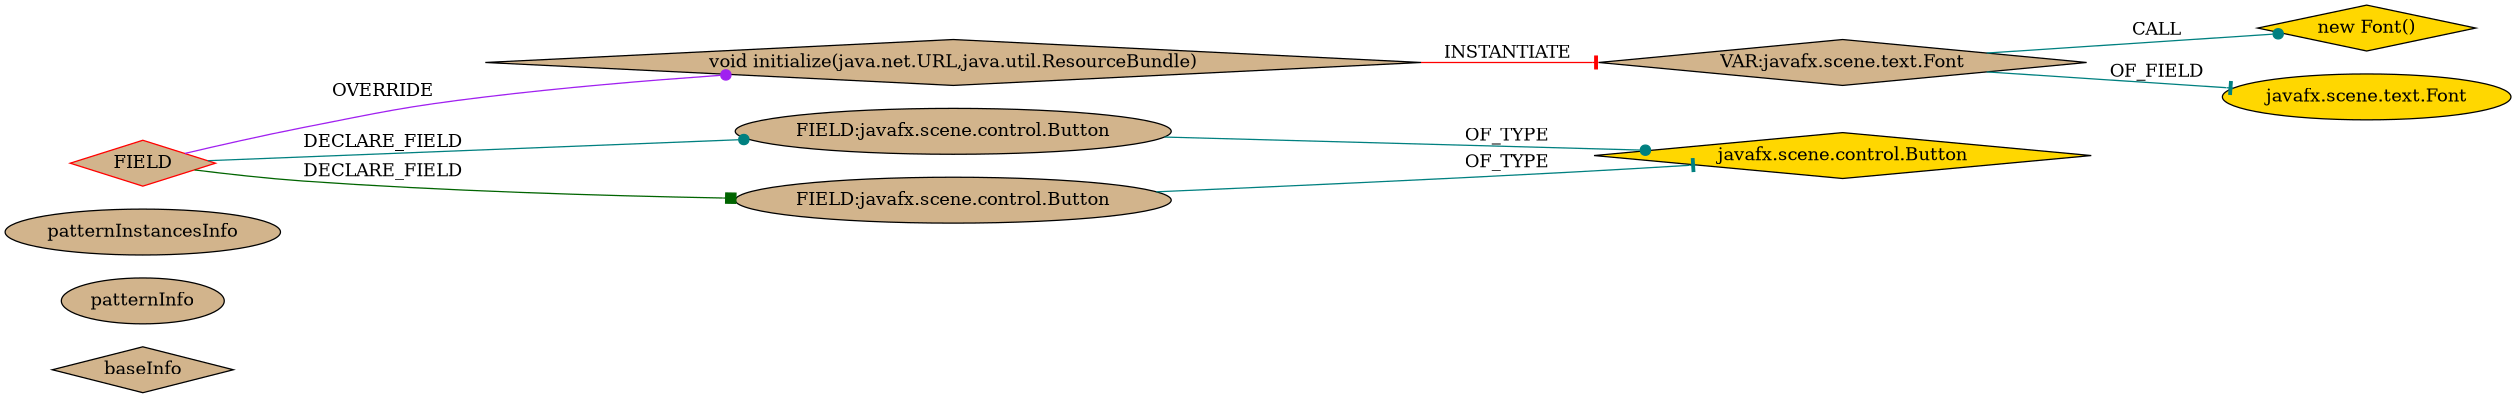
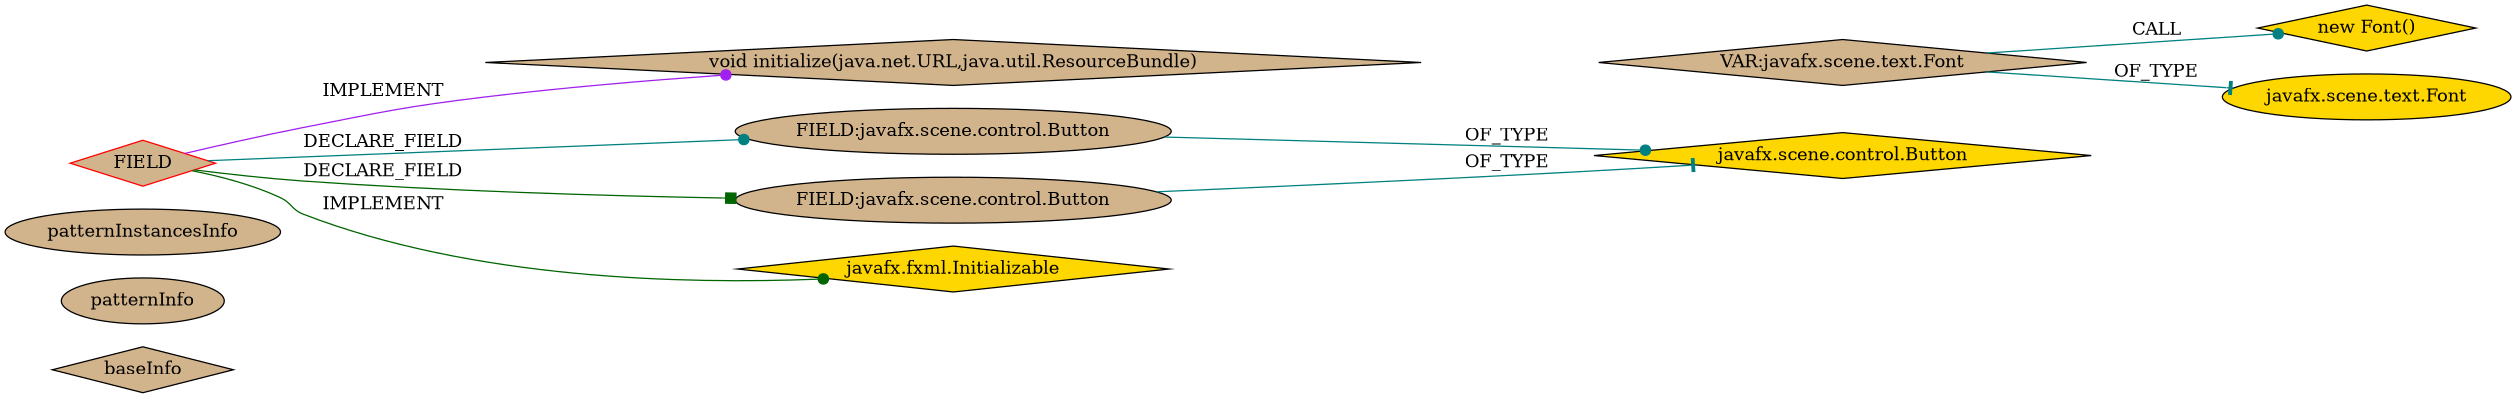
edge "void initialize(java.net.URL,java.util.ResourceBundle)" -> "VAR:javafx.scene.text.Font": removed, label "INSTANTIATE"
edge "VAR:javafx.scene.text.Font" -> "javafx.scene.text.Font": label "OF_FIELD" -> "OF_TYPE"
edge "FIELD" -> "void initialize(java.net.URL,java.util.ResourceBundle)": label "OVERRIDE" -> "IMPLEMENT"
node "javafx.fxml.Initializable": added
